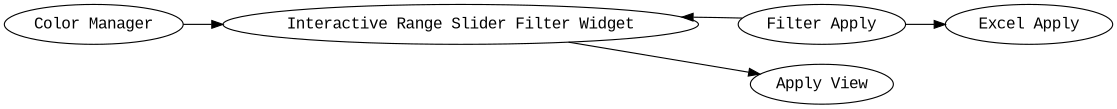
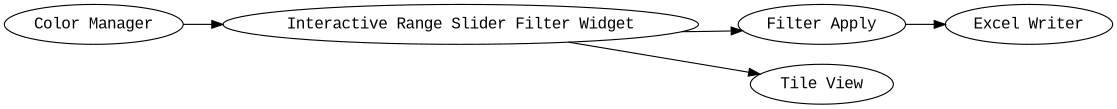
edge "Filter Apply" -> "Interactive Range Slider Filter Widget": reversed
node "Excel Apply": label "Excel Apply" -> "Excel Writer"
node "Apply View": label "Apply View" -> "Tile View"
